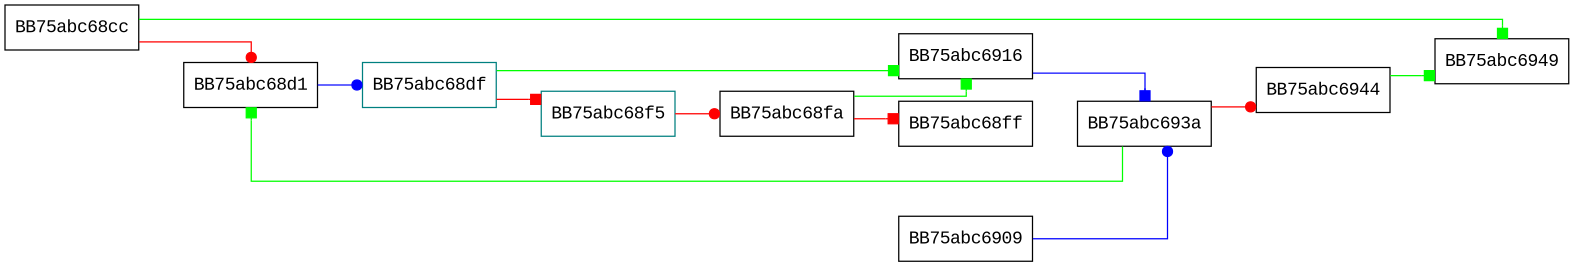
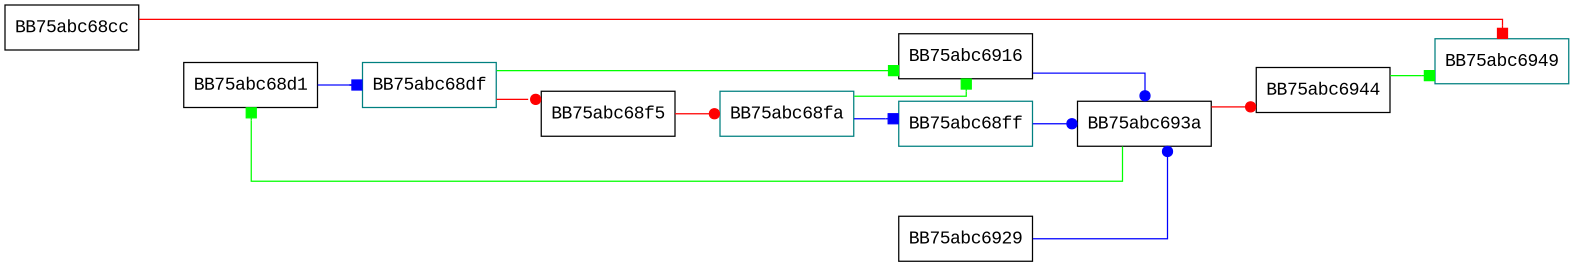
edge "BB75abc68cc" -> "BB75abc6949": color green -> red
edge "BB75abc68cc" -> "BB75abc68d1": removed
node "BB75abc6949": color black -> teal
edge "BB75abc6916" -> "BB75abc693a": arrowhead box -> dot
edge "BB75abc68d1" -> "BB75abc68df": arrowhead dot -> box
edge "BB75abc68df" -> "BB75abc68f5": arrowhead box -> dot
node "BB75abc68f5": color teal -> black
node "BB75abc68fa": color black -> teal
edge "BB75abc68fa" -> "BB75abc68ff": color red -> blue
node "BB75abc68ff": color black -> teal
edge "BB75abc68ff" -> "BB75abc693a": added
node "BB75abc6909": label "BB75abc6909" -> "BB75abc6929"
